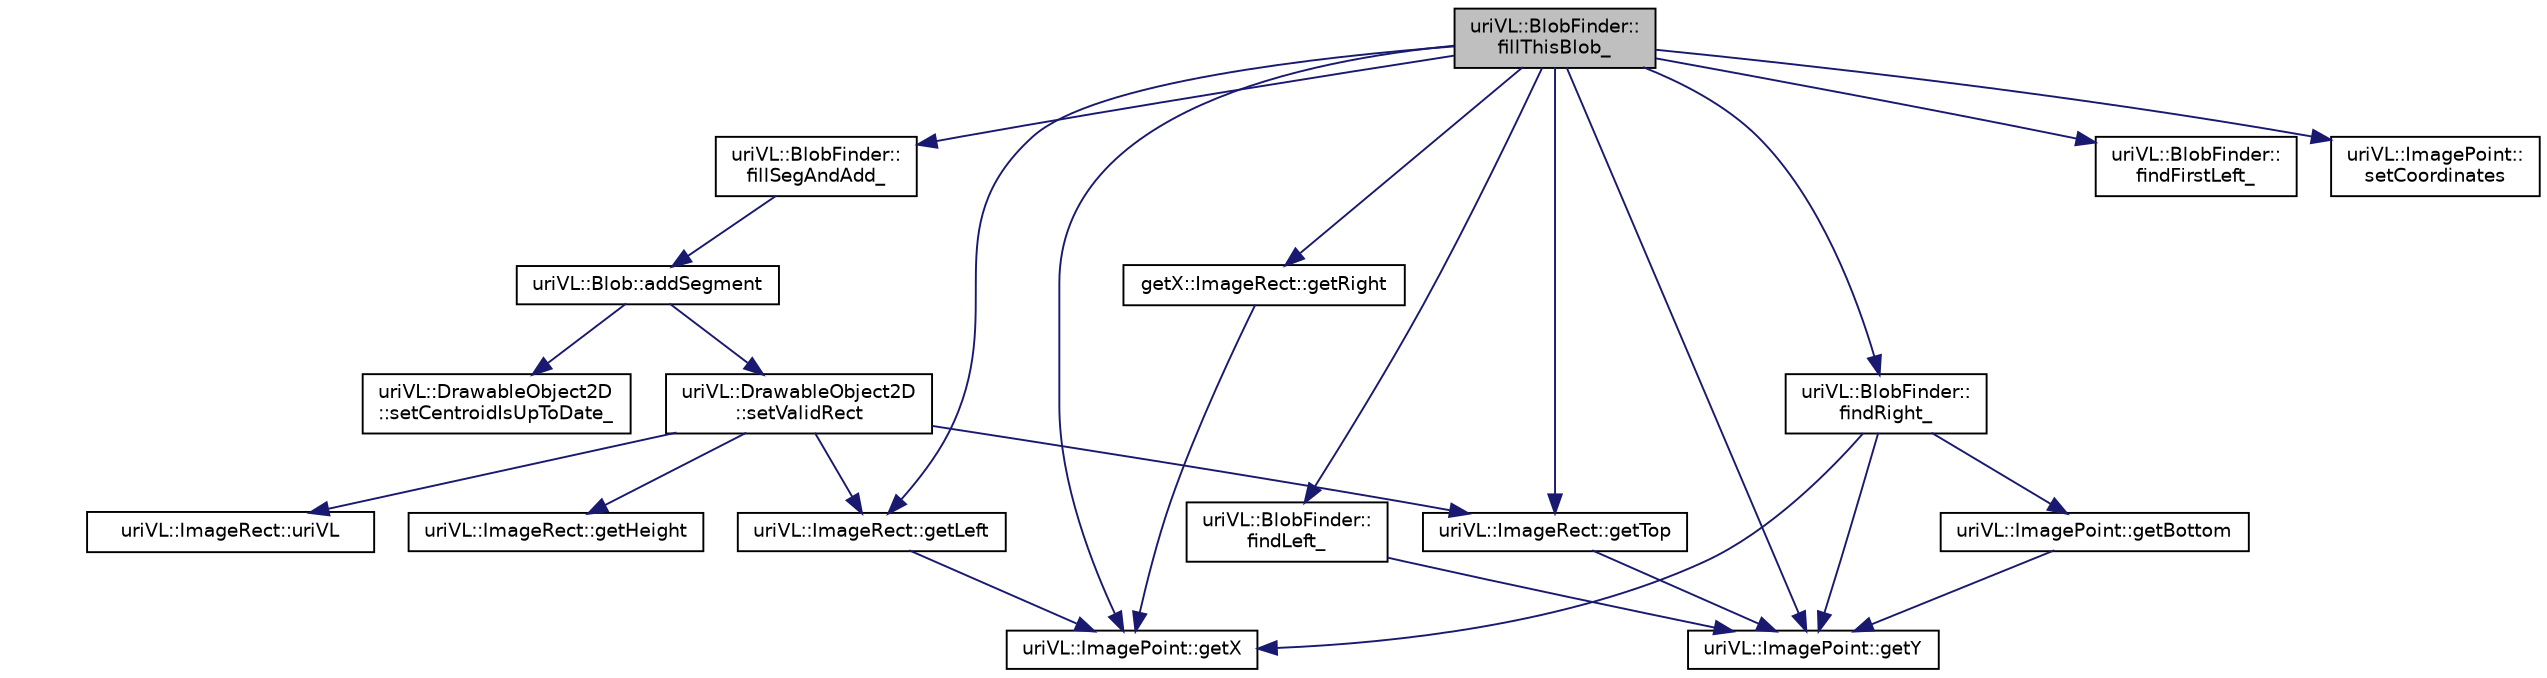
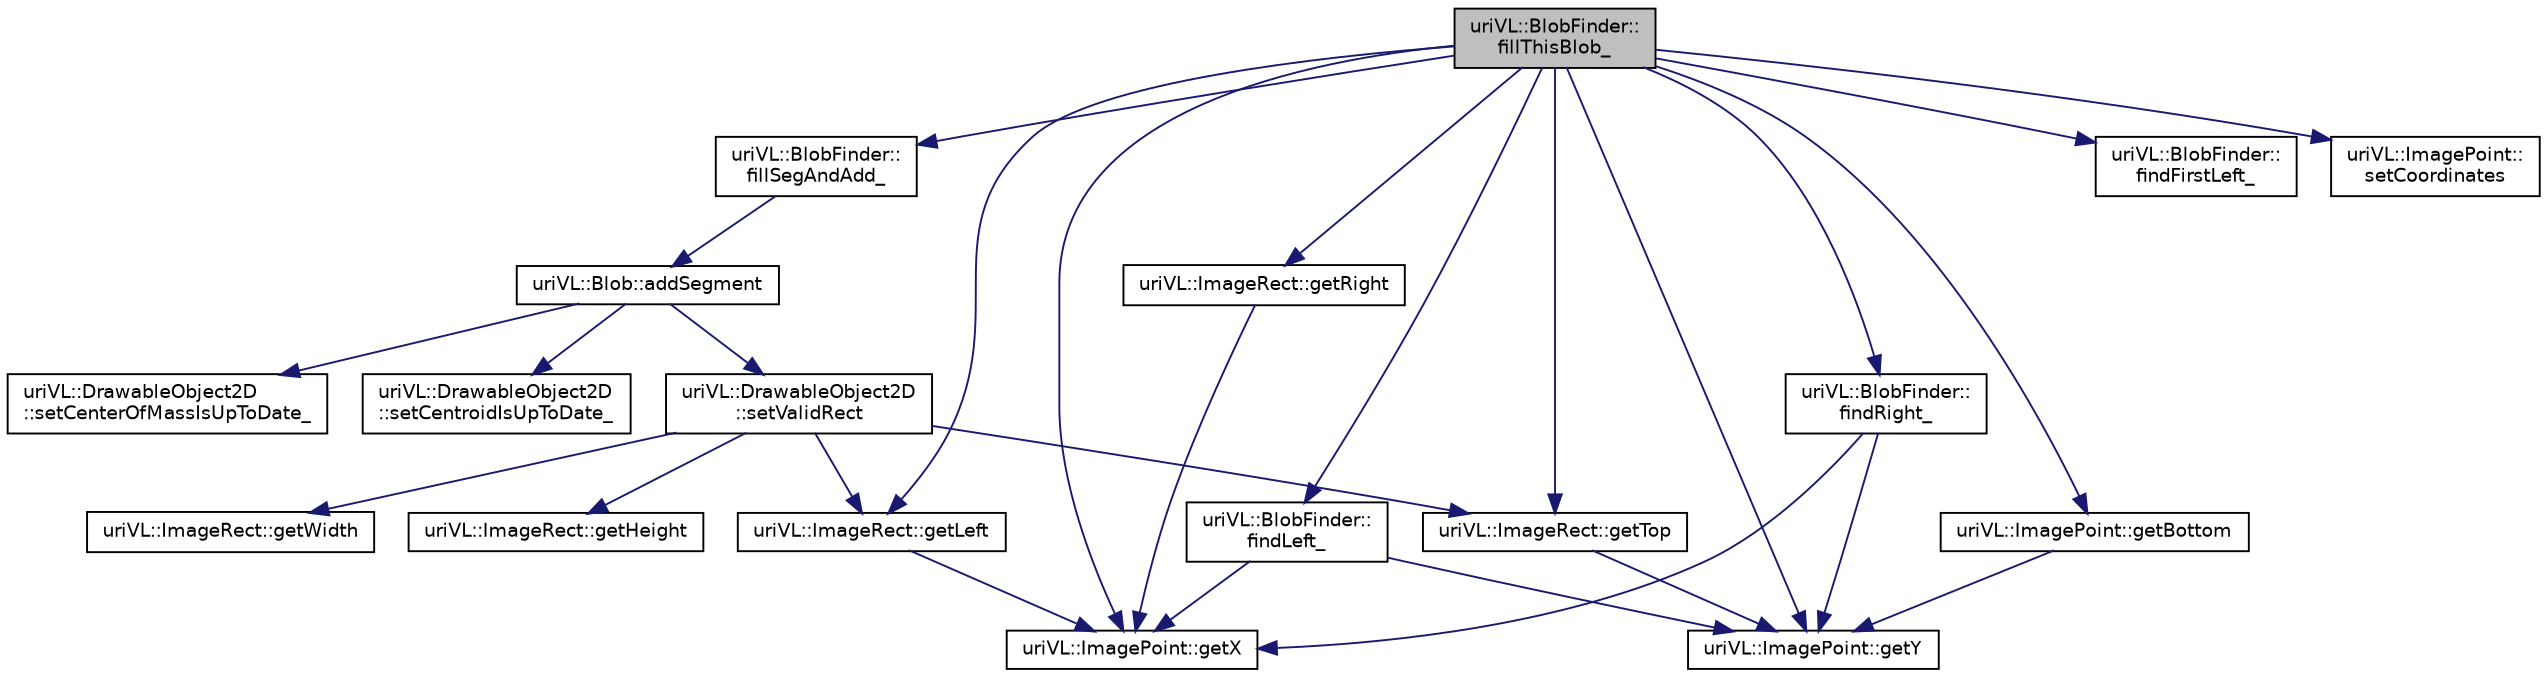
node "getX::ImageRect::getRight": label "getX::ImageRect::getRight" -> "uriVL::ImageRect::getRight"
node "uriVL::DrawableObject2D ::setCenterOfMassIsUpToDate_": added
edge "uriVL::BlobFinder:: findRight_" -> "uriVL::ImagePoint::getBottom": now "uriVL::BlobFinder:: fillThisBlob_" -> "uriVL::ImagePoint::getBottom"
node "uriVL::ImageRect::uriVL": label "uriVL::ImageRect::uriVL" -> "uriVL::ImageRect::getWidth"
edge "uriVL::BlobFinder:: findLeft_" -> "uriVL::ImagePoint::getX": added
